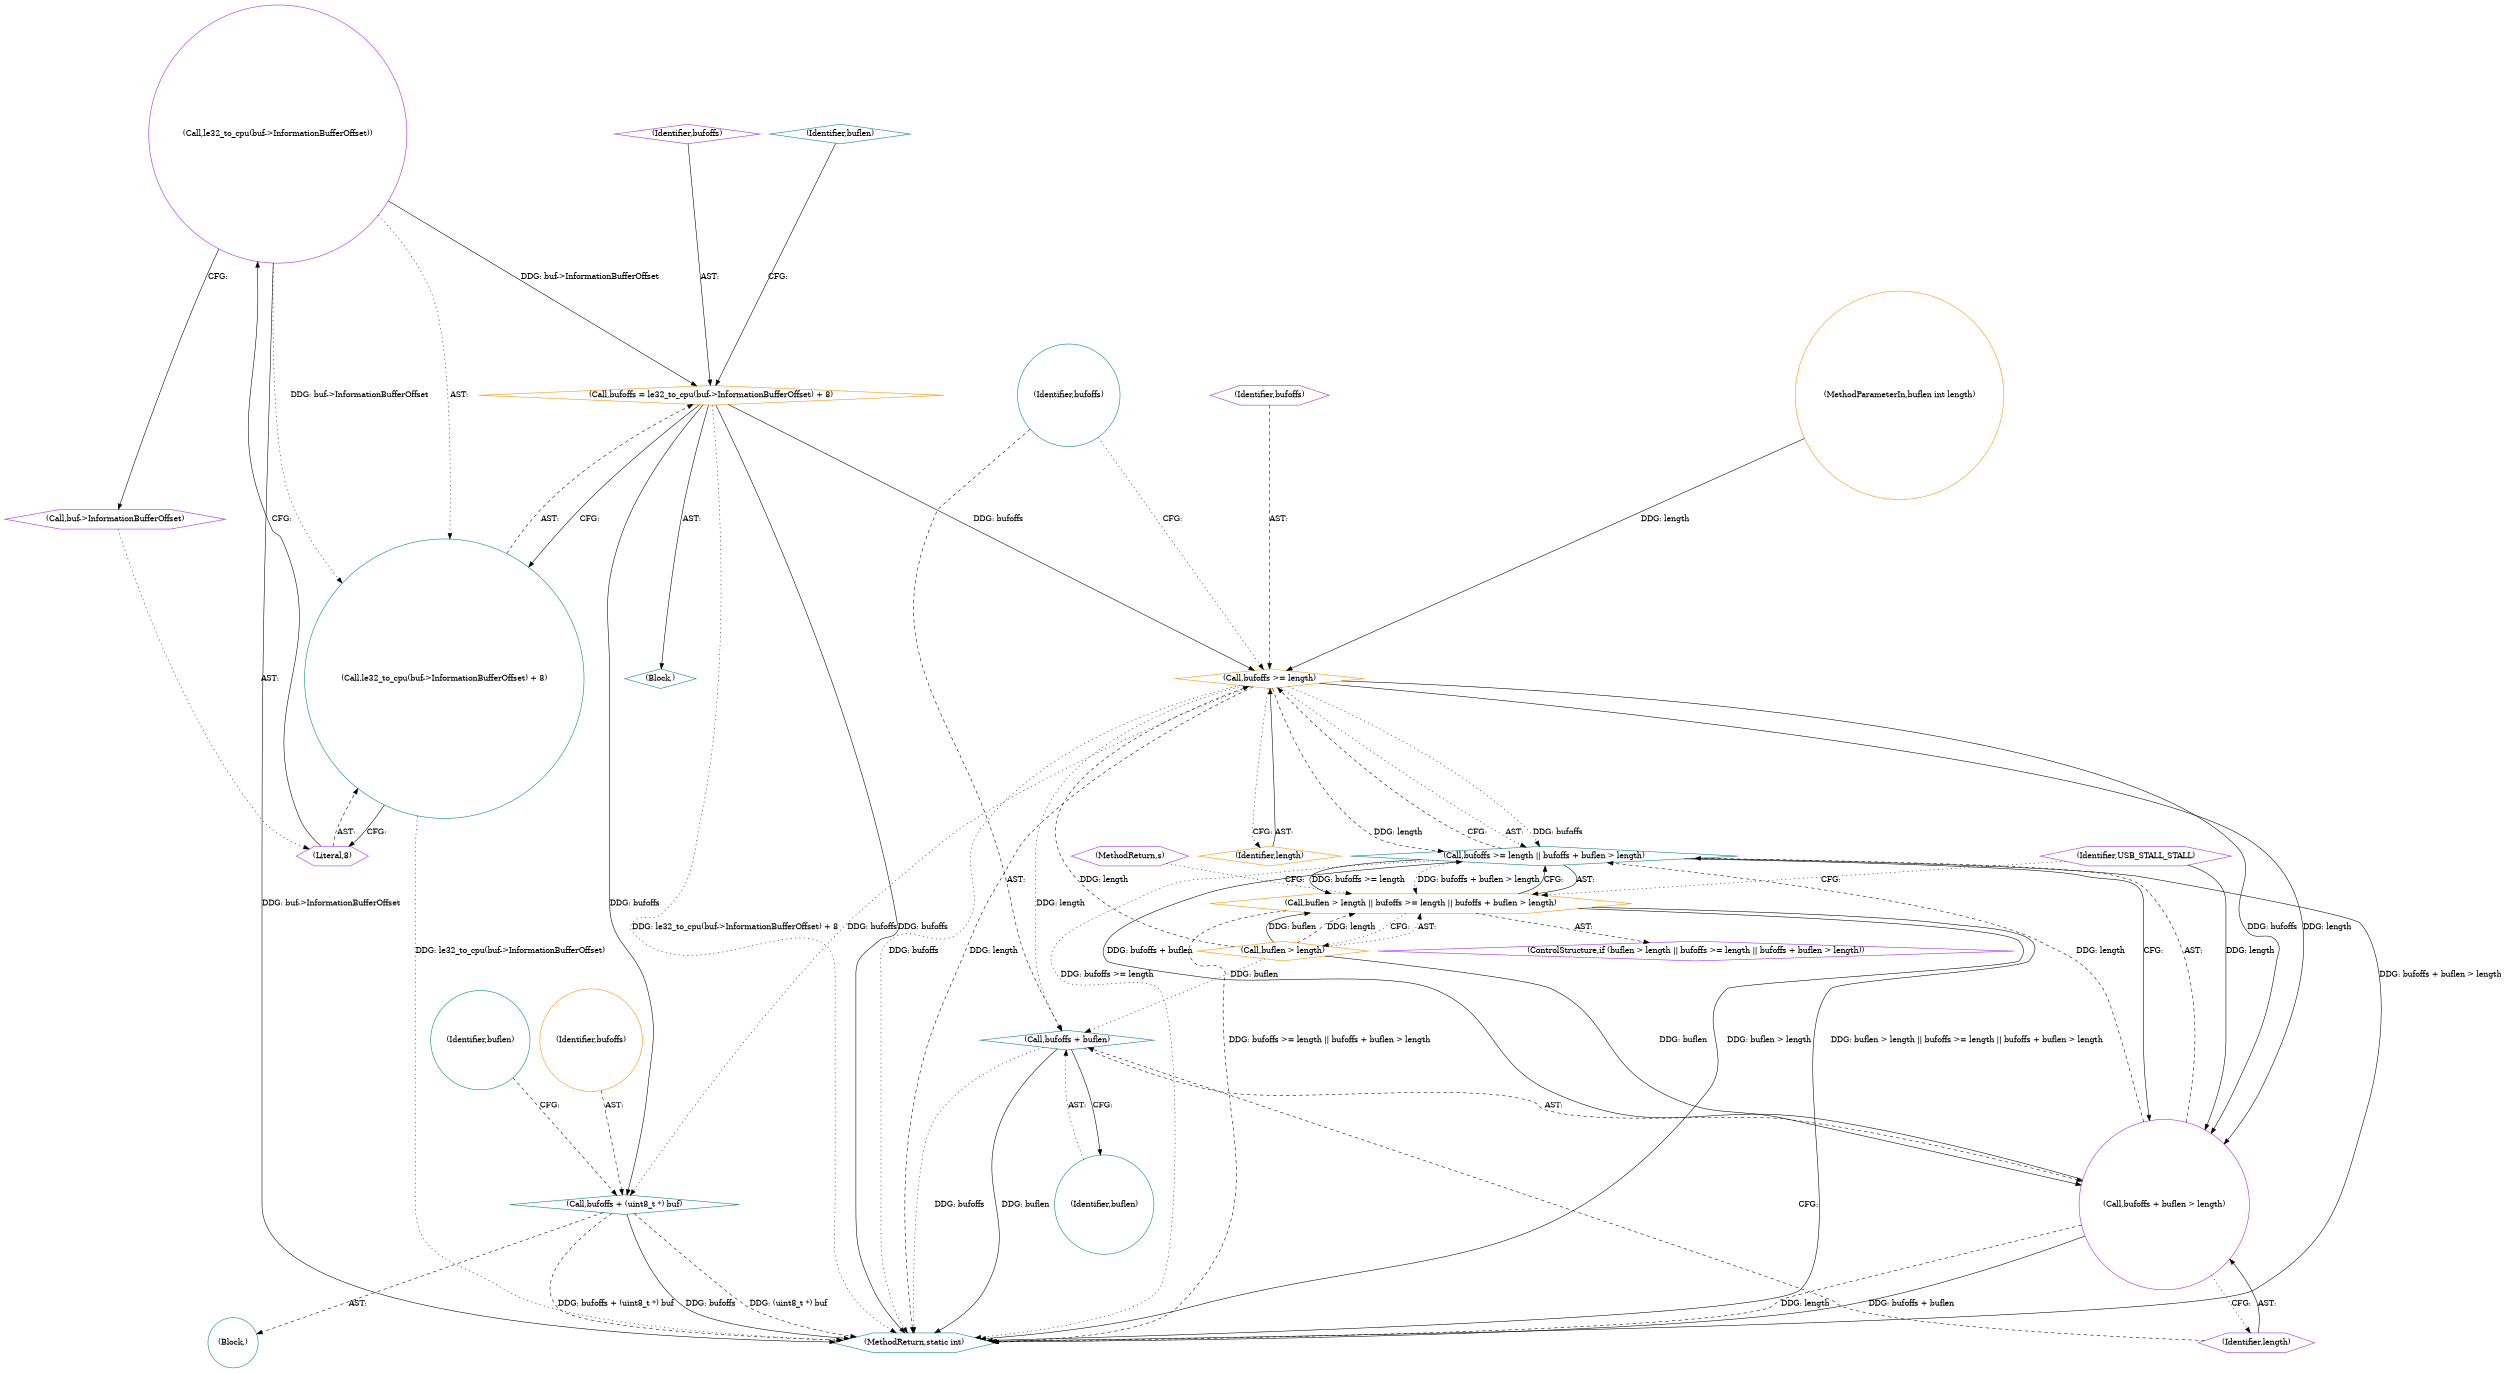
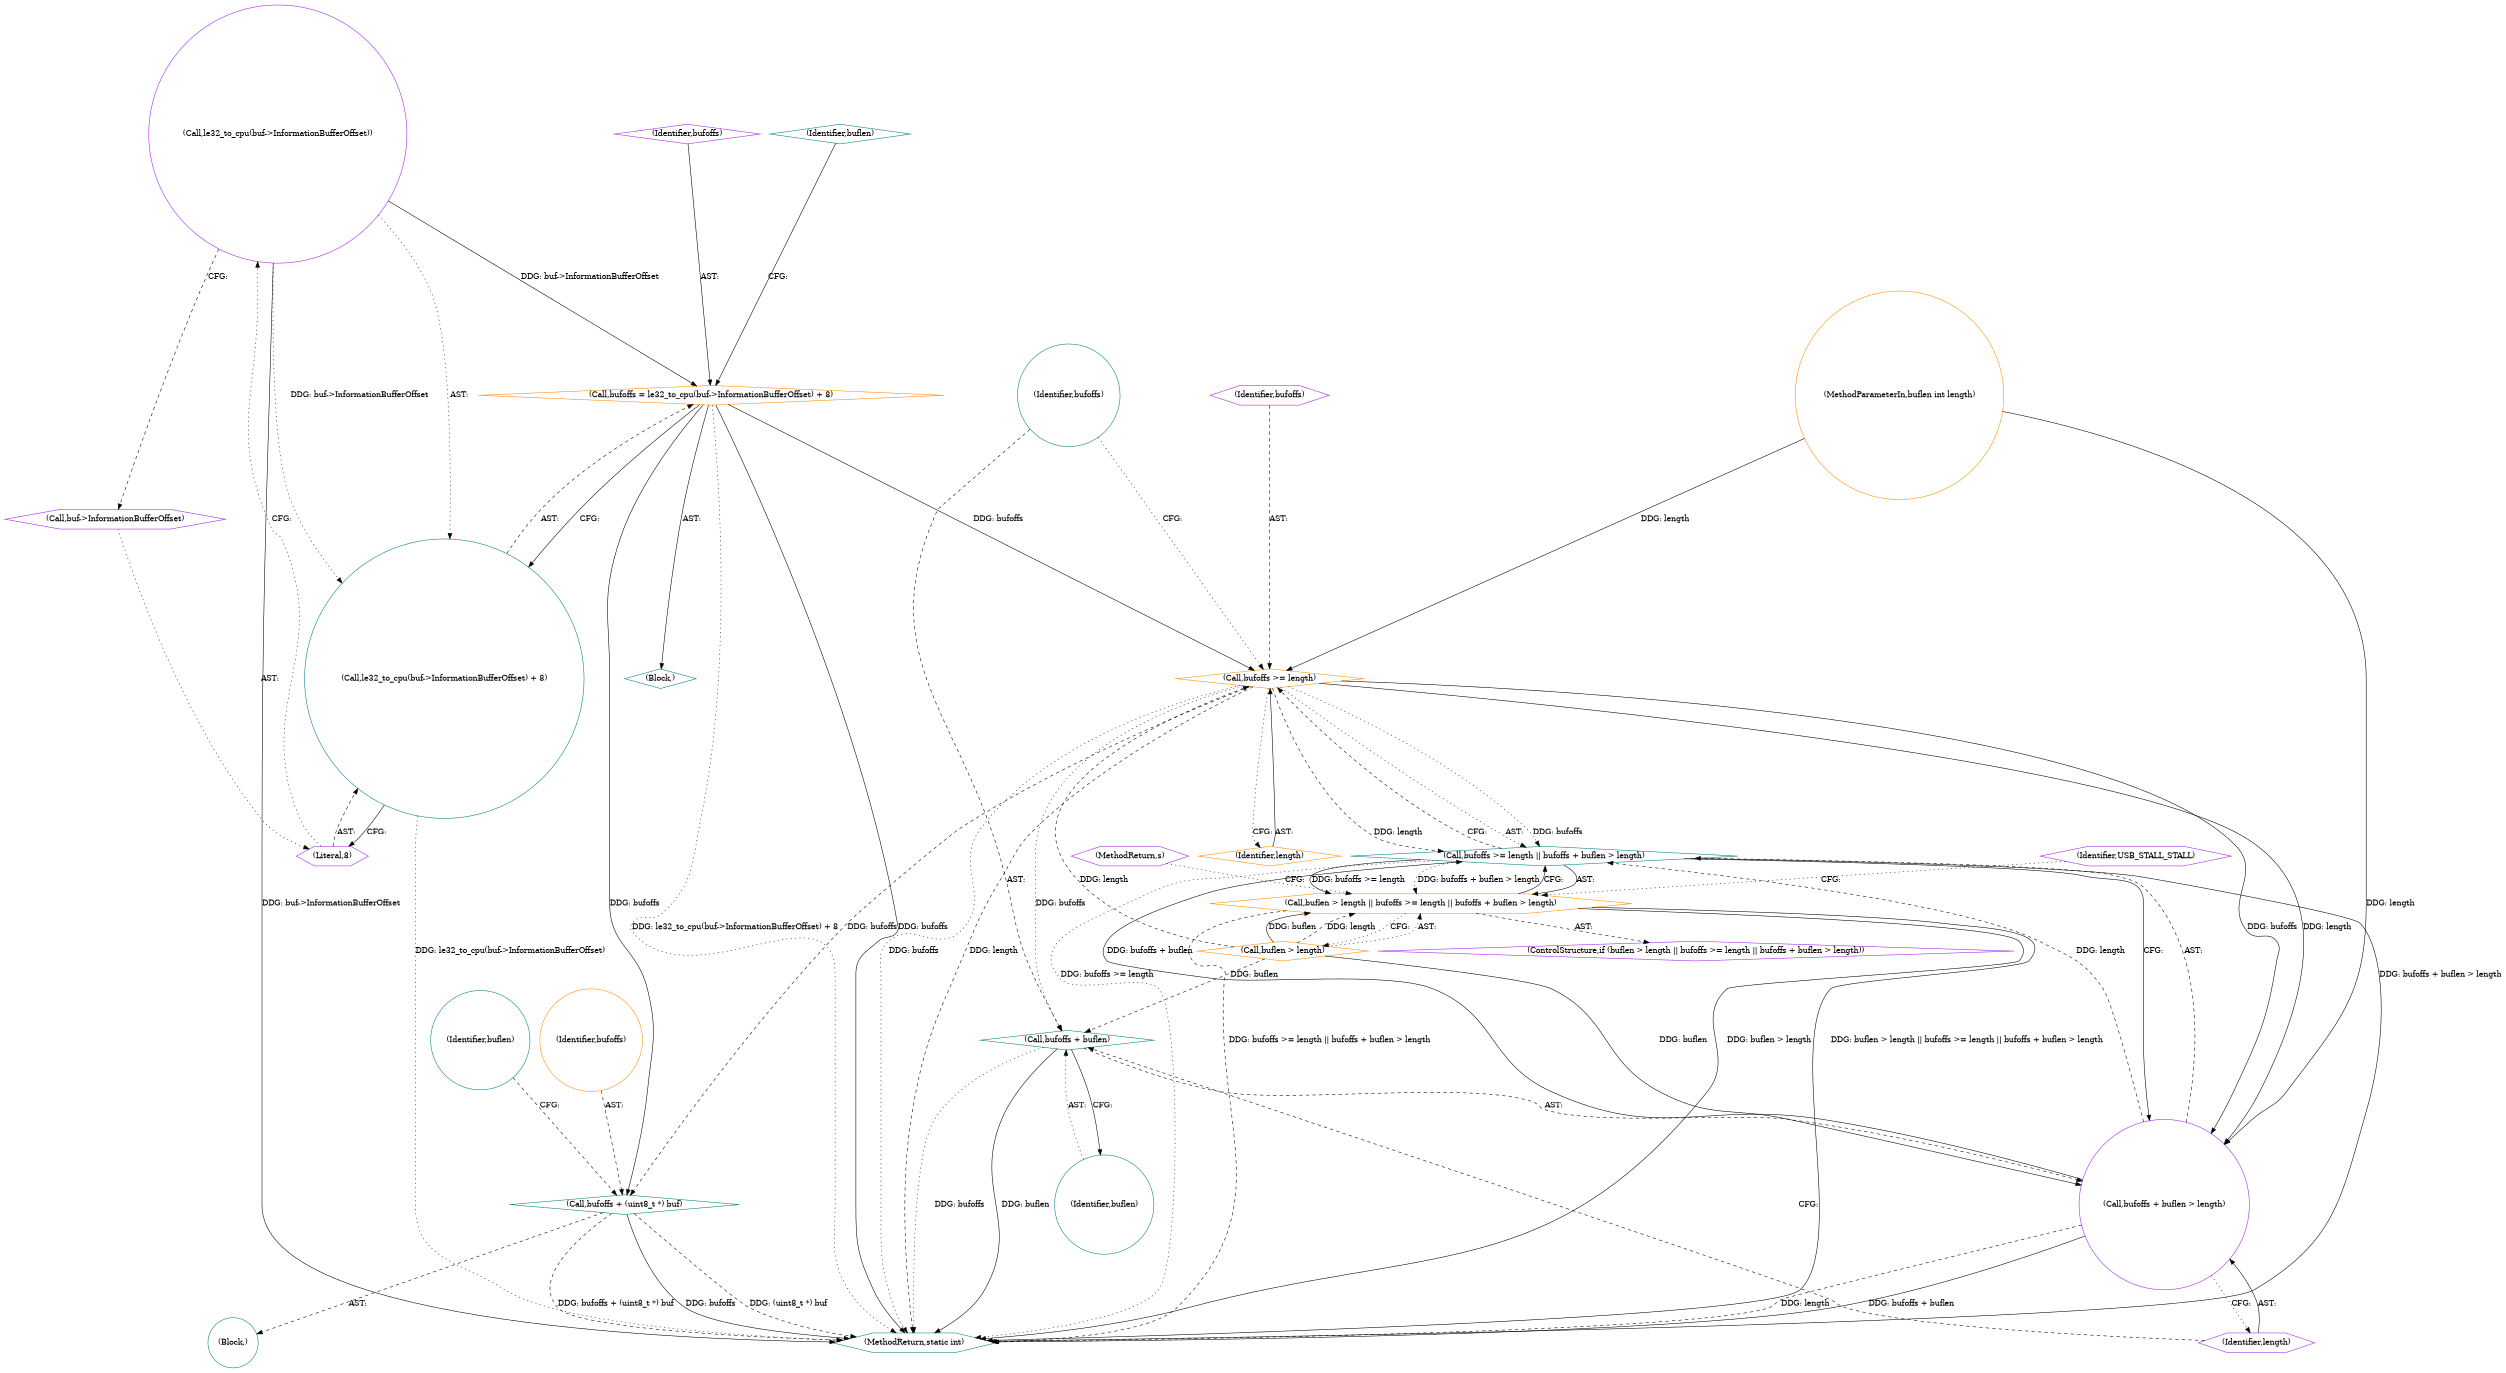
edge "(Call,le32_to_cpu(buf->InformationBufferOffset))" -> "(Call,buf->InformationBufferOffset)": style solid -> dashed
edge "(Literal,8)" -> "(Call,le32_to_cpu(buf->InformationBufferOffset))": style solid -> dotted
edge "(Call,bufoffs >= length)" -> "(Call,bufoffs + (uint8_t *) buf)": style dotted -> dashed
edge "(Call,bufoffs >= length)" -> "(Call,bufoffs + buflen)": label "DDG: length" -> "DDG: bufoffs"
edge "(Identifier,USB_STALL_STALL)" -> "(Call,bufoffs + buflen > length)": now "(MethodParameterIn,buflen int length)" -> "(Call,bufoffs + buflen > length)"
edge "(Call,buflen > length)" -> "(Call,bufoffs + buflen)": style dotted -> dashed
